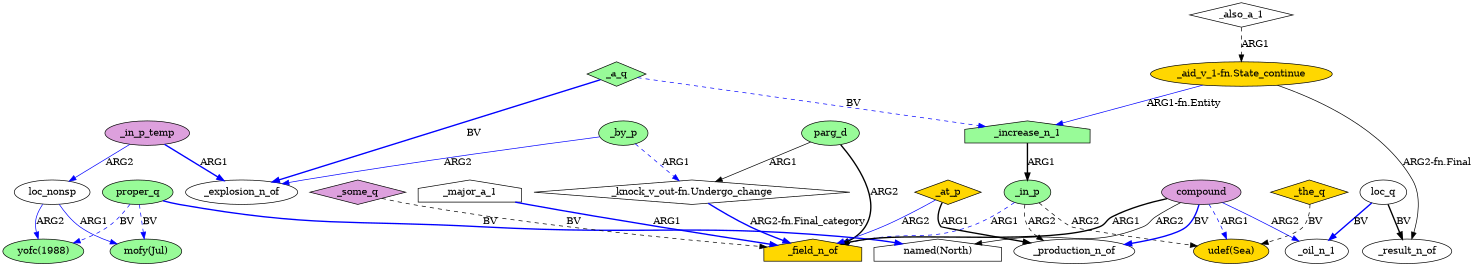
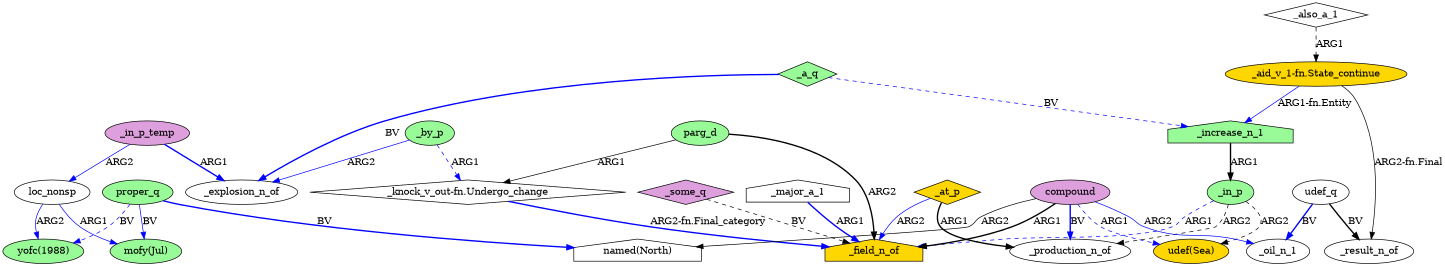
node "_the_q": removed
node "loc_q": label "loc_q" -> "udef_q"
edge "proper_q" -> "mofy(Jul)": style dashed -> solid
